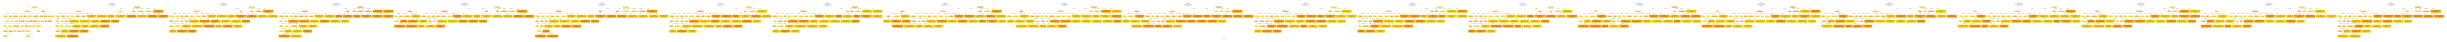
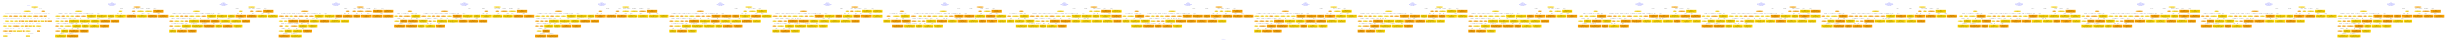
node "Collector_Information_typeURI": removed
